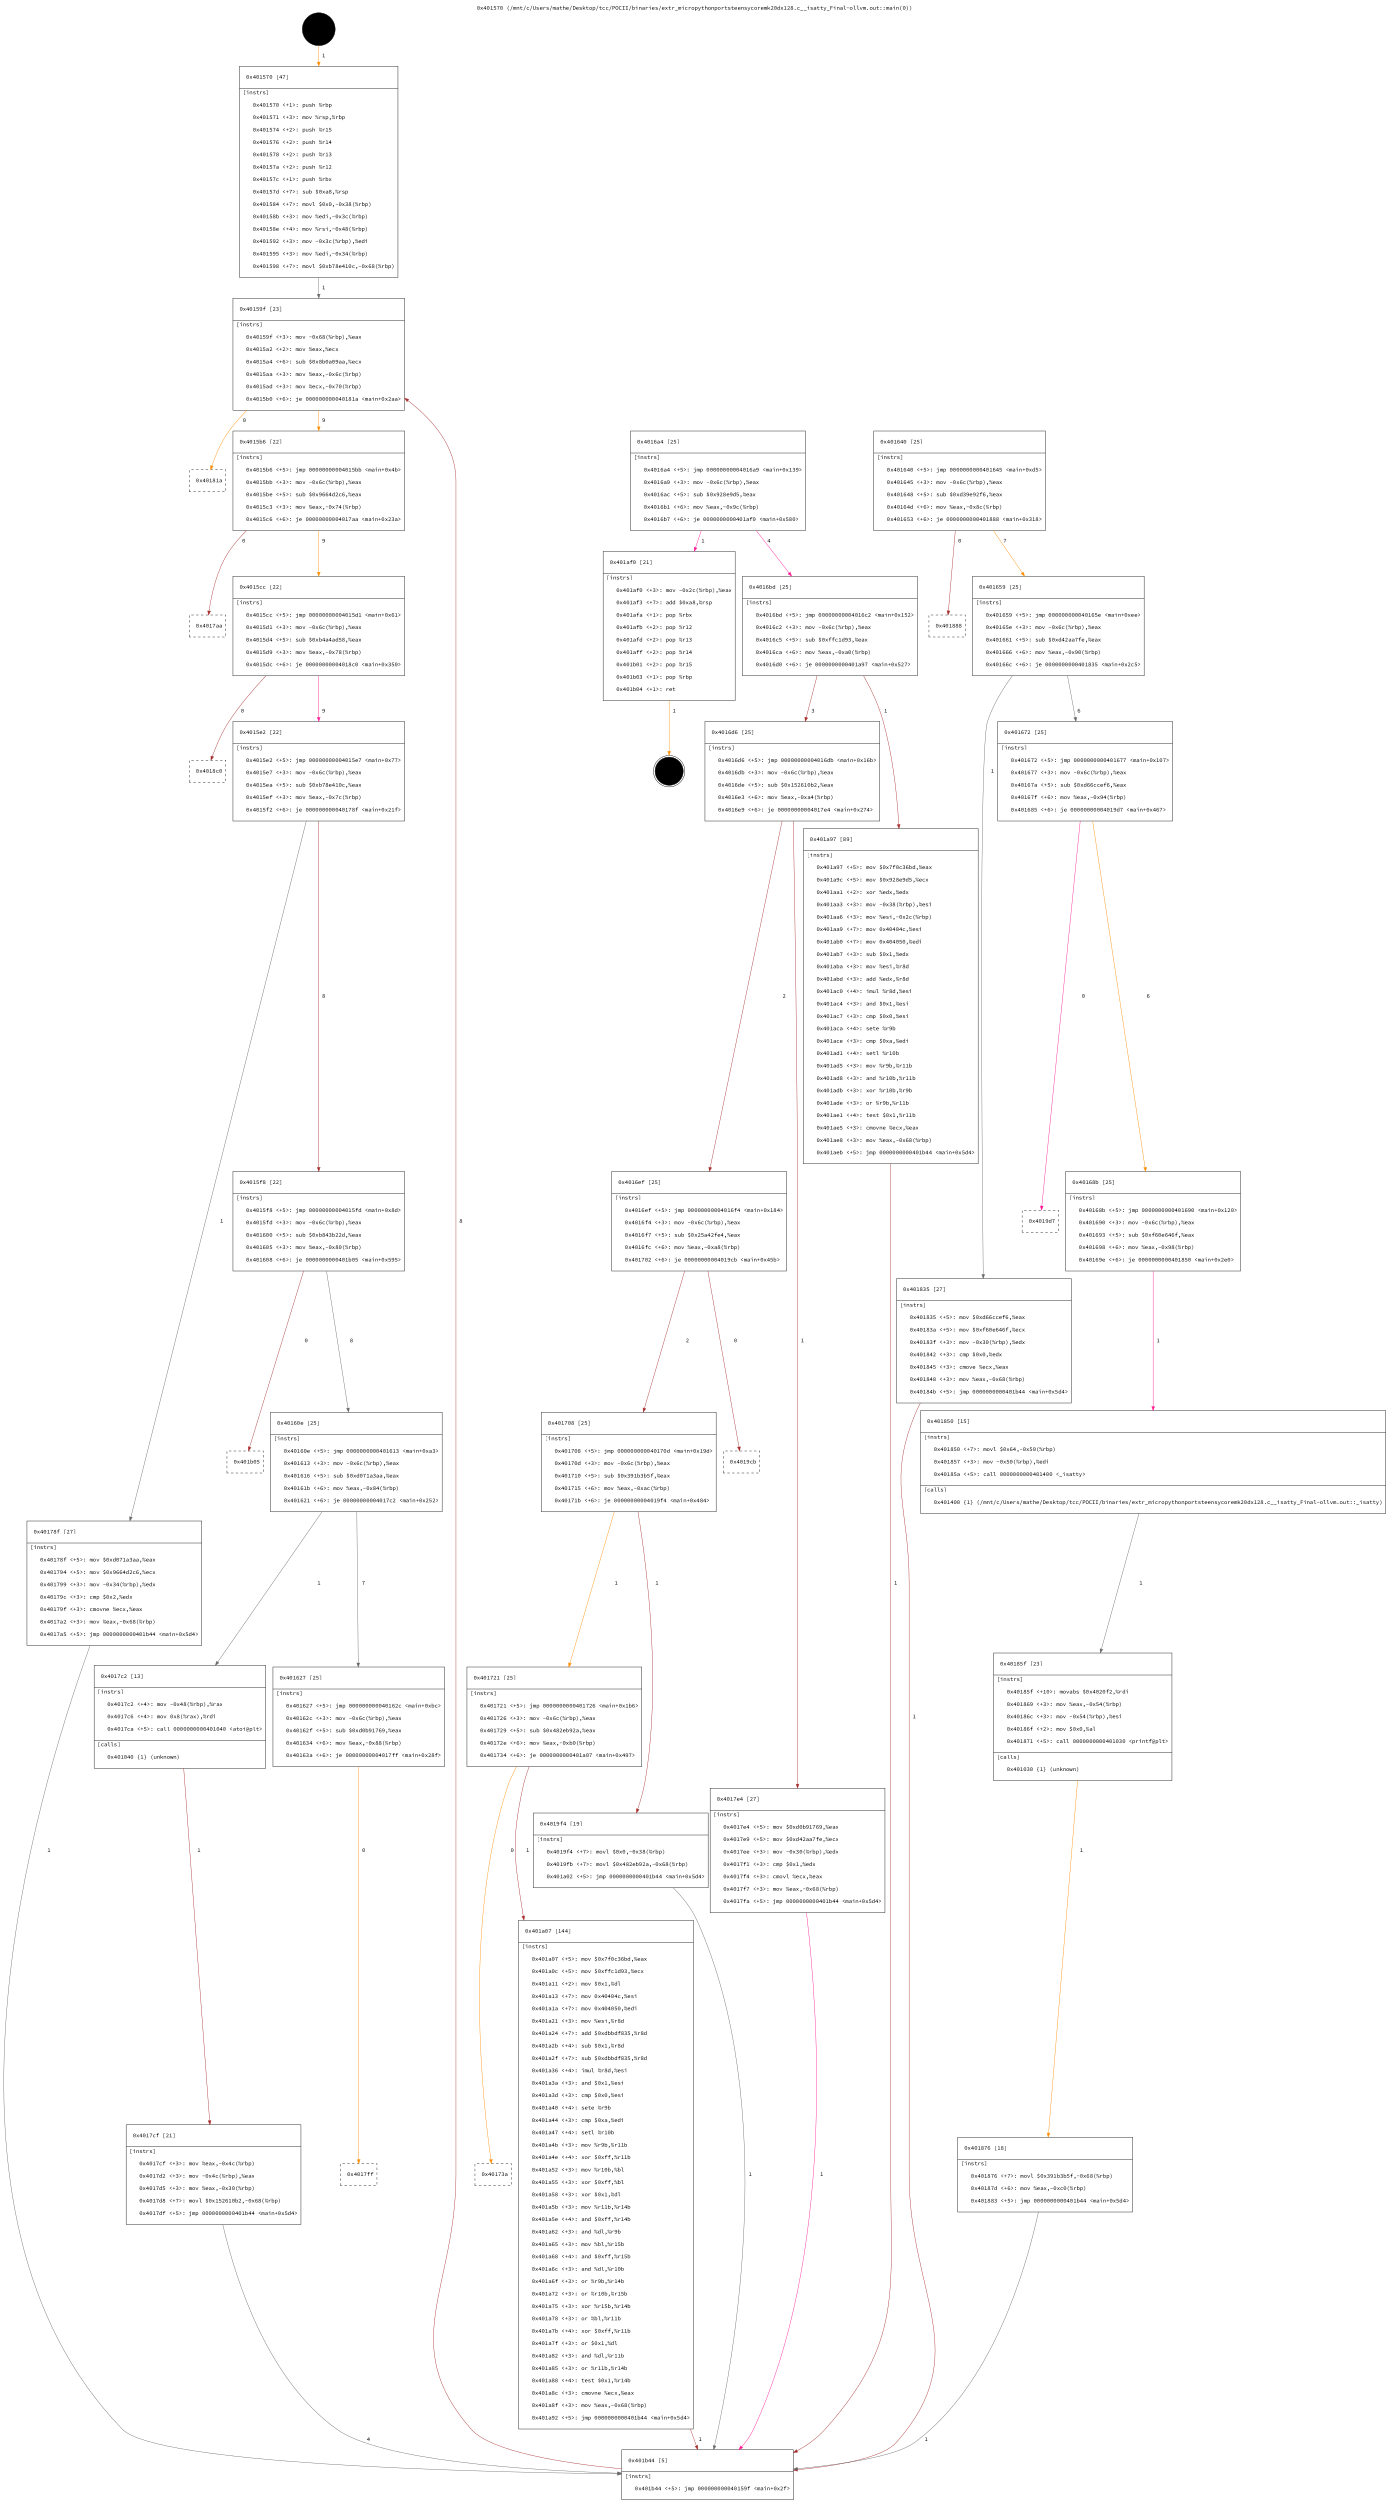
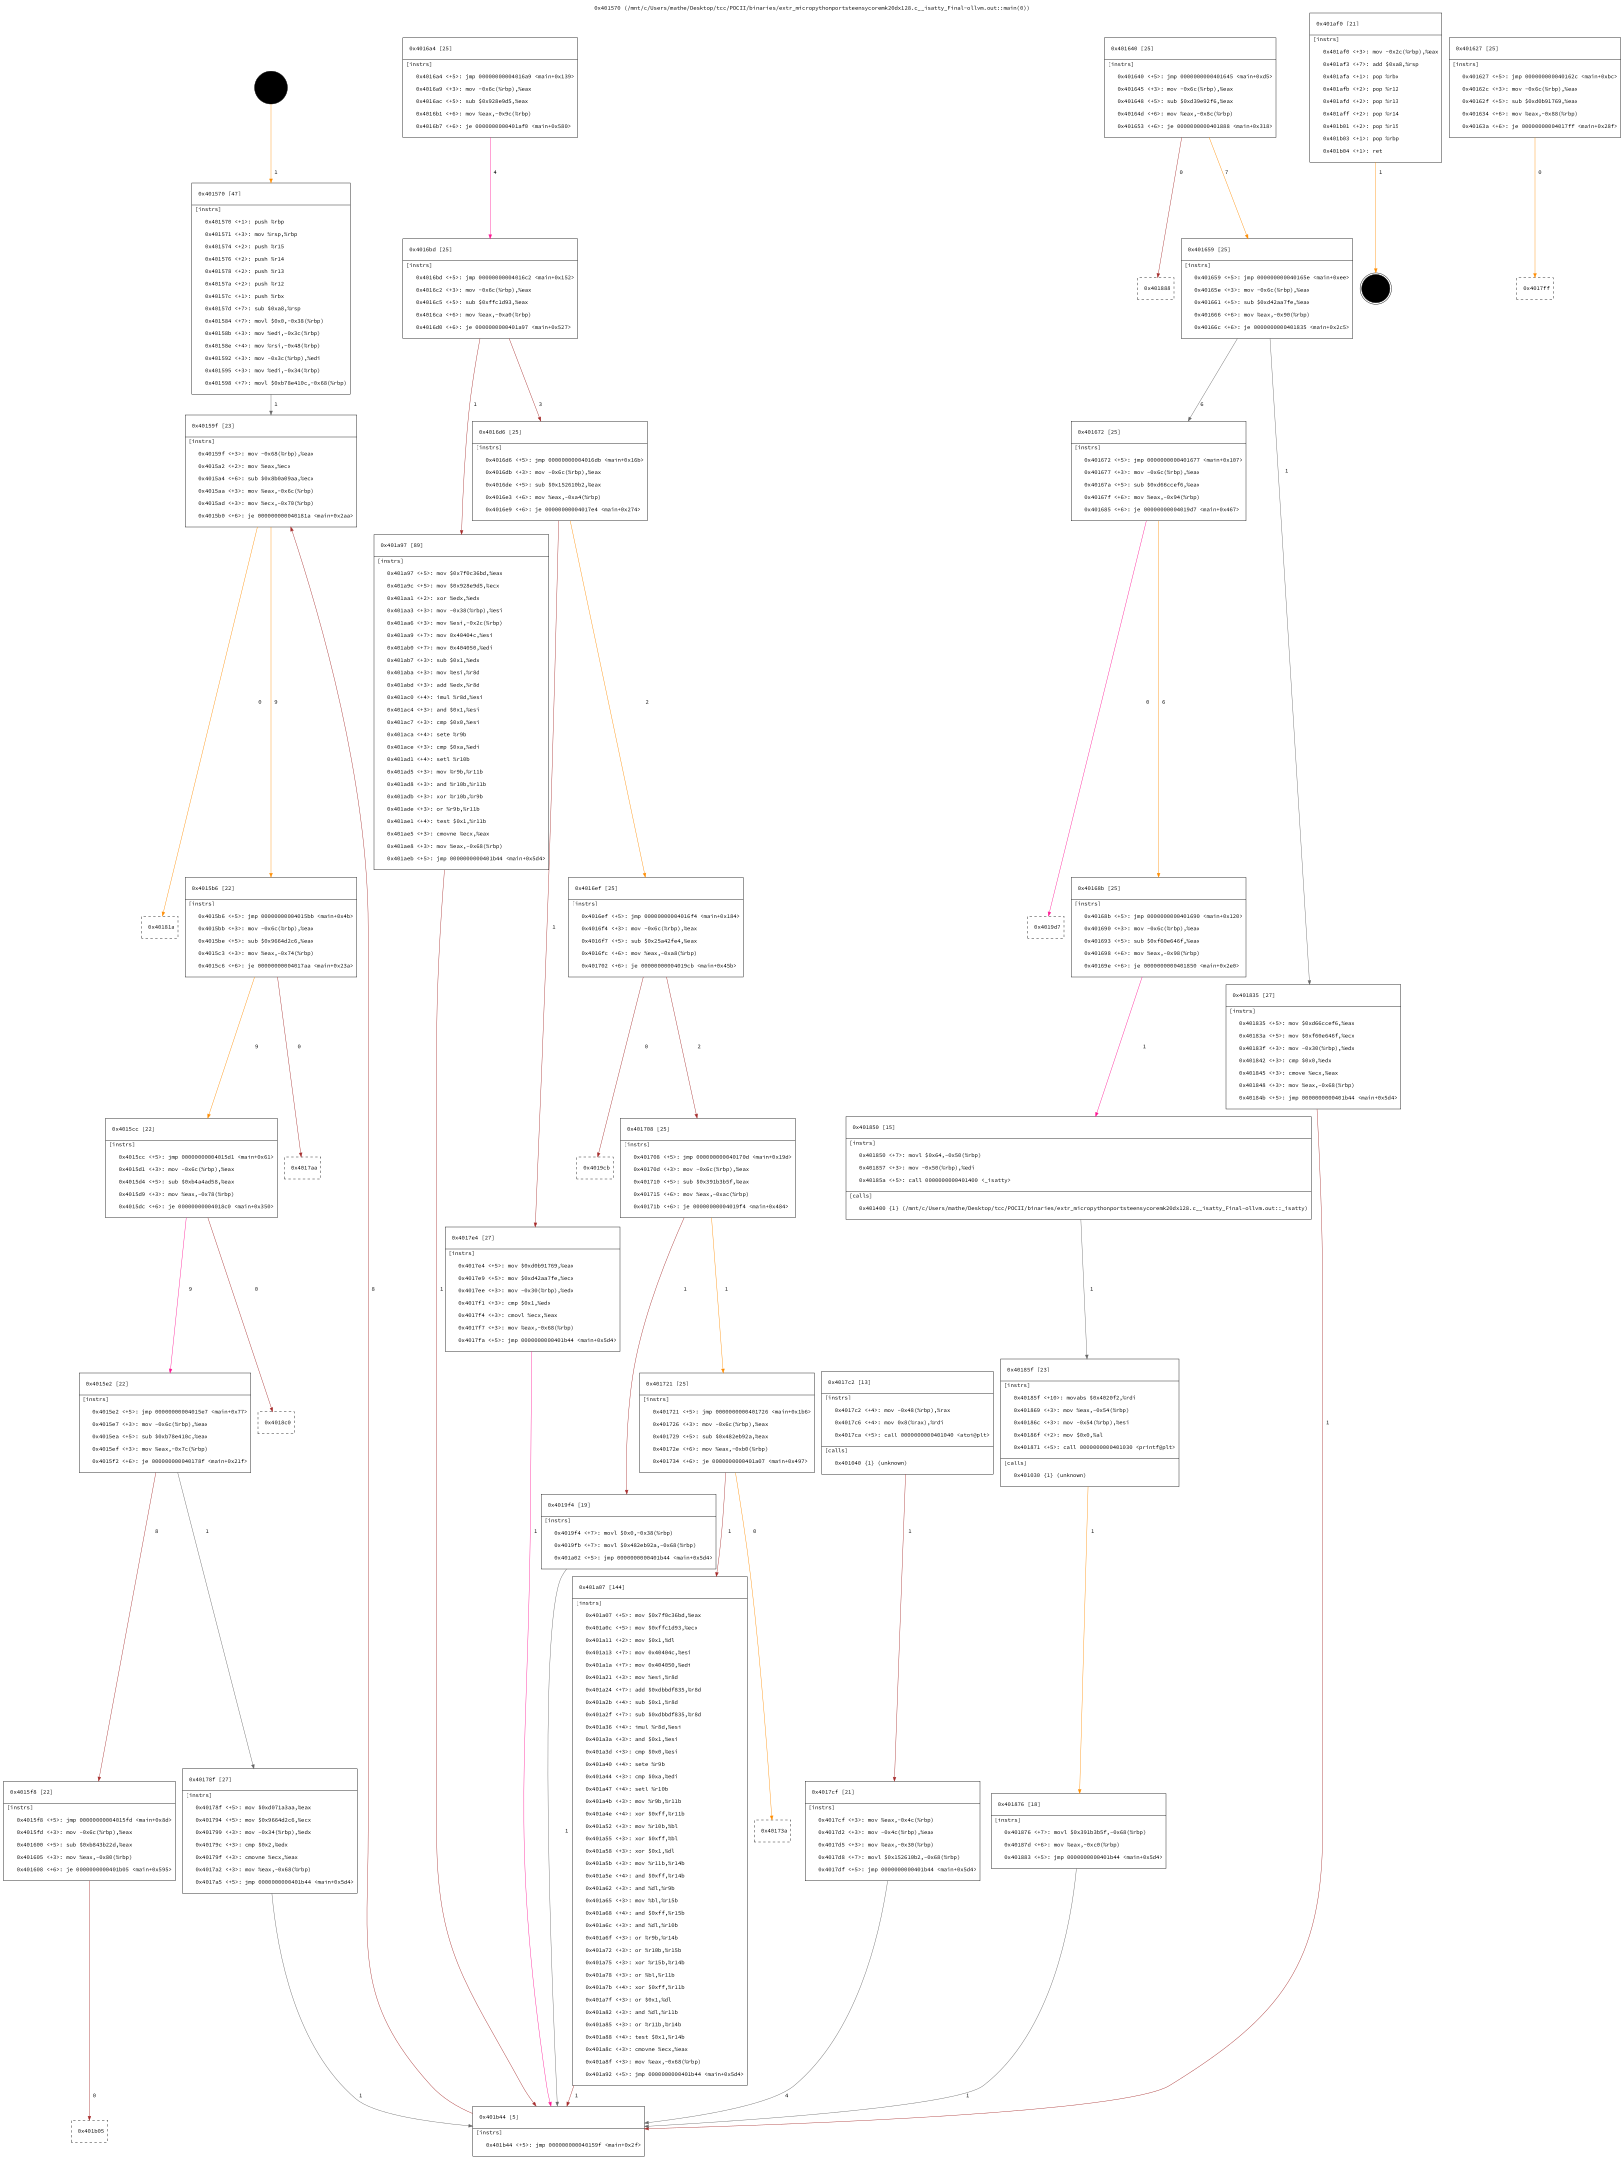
edge "0x4016a4 [25]" -> "0x401af0 [21]": removed, label "1"
edge "0x4016d6 [25]" -> "0x4016ef [25]": color brown -> darkorange
node "0x40160e [25]": removed
